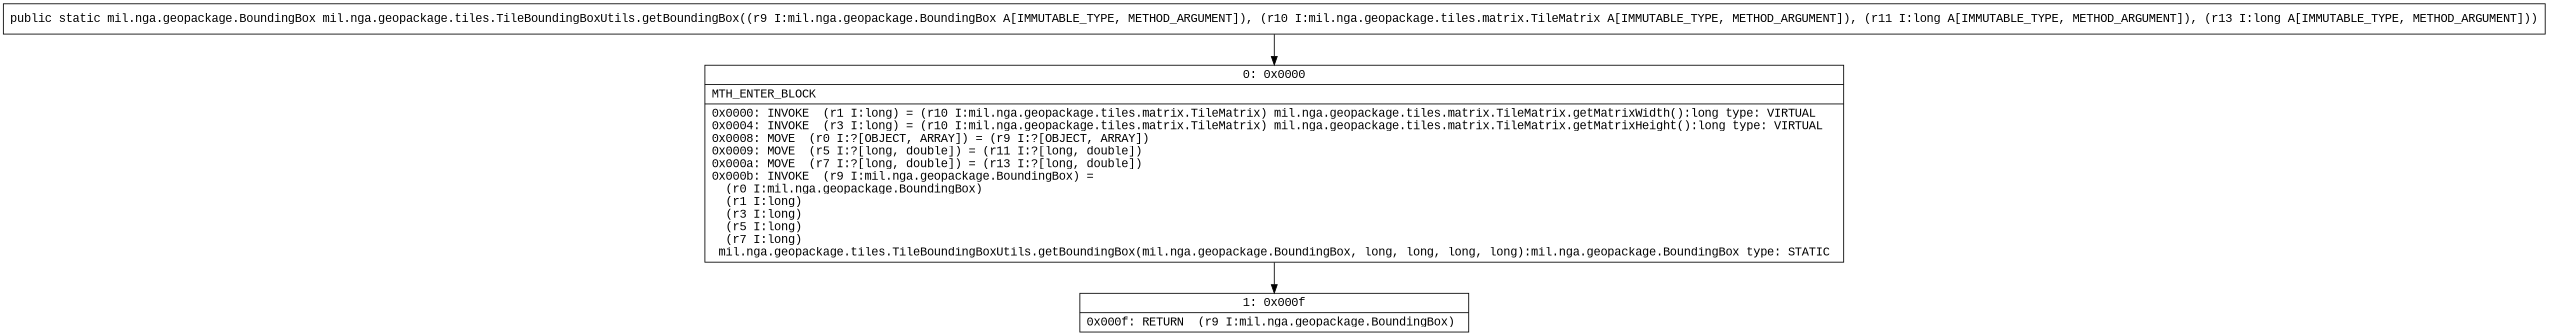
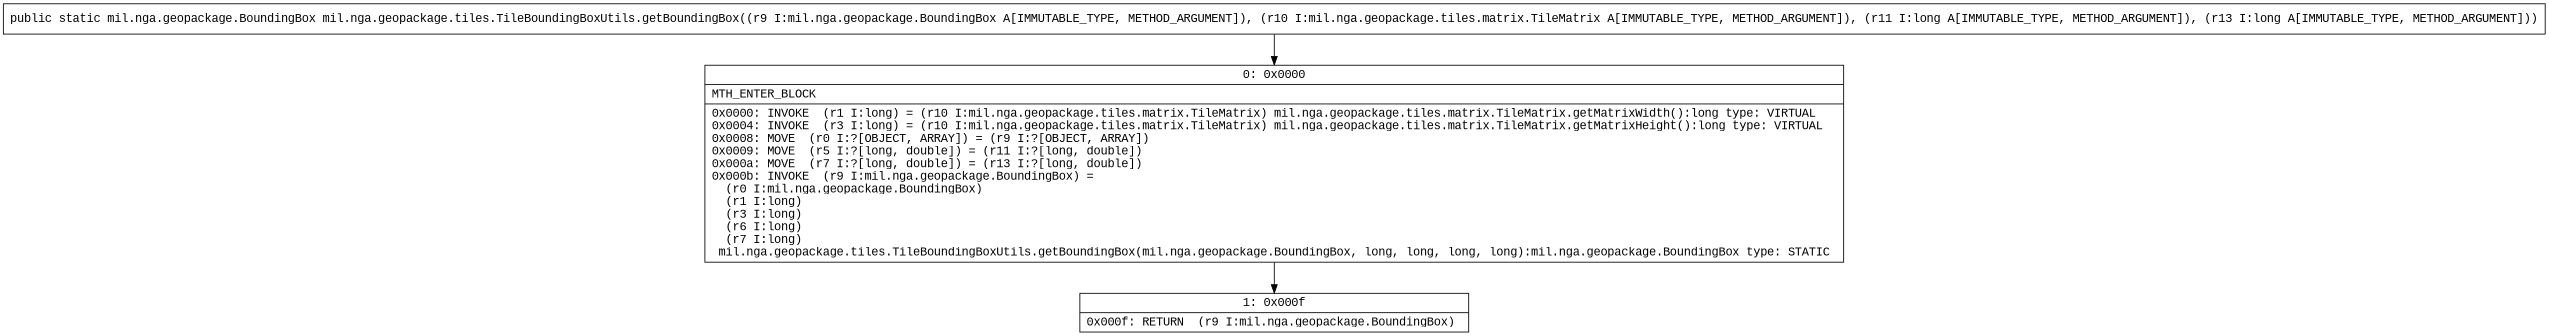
node "0: 0x0000": text "(r5 I:long)" -> "(r6 I:long)"
